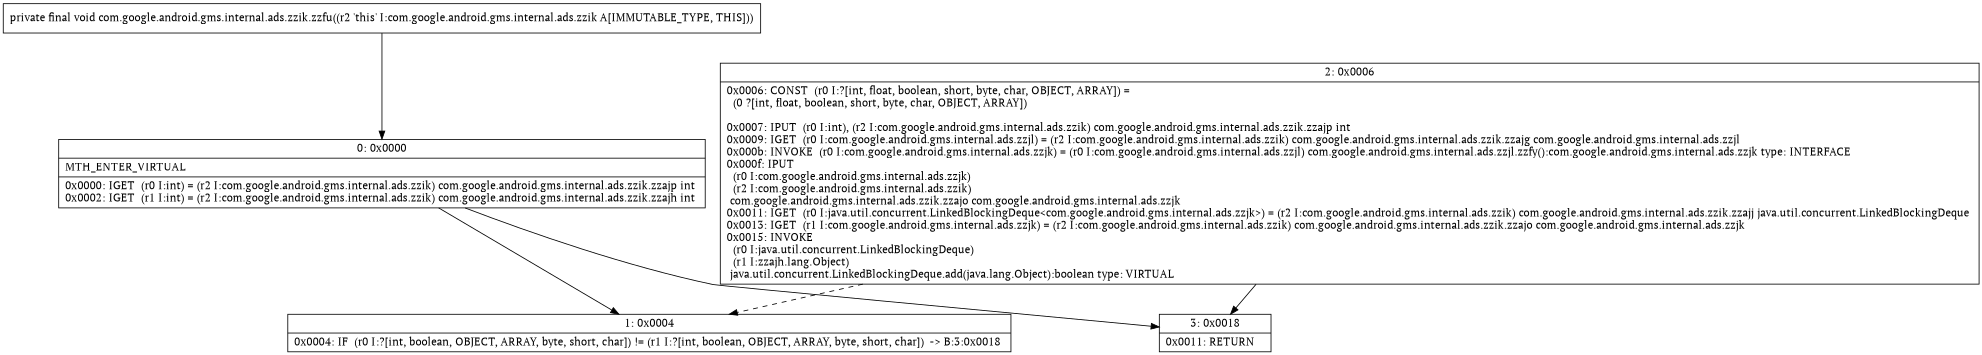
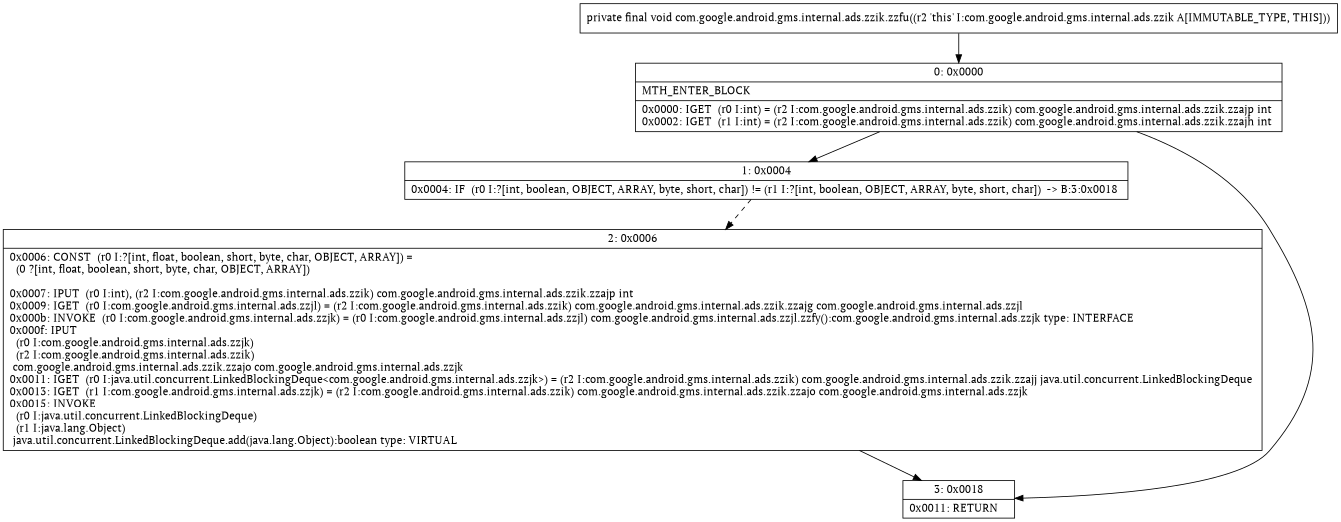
node "0: 0x0000": text "MTH_ENTER_VIRTUAL" -> "MTH_ENTER_BLOCK"
node "2: 0x0006": text "(r1 I:zzajh.lang.Object)" -> "(r1 I:java.lang.Object)"
edge "2: 0x0006" -> "1: 0x0004": reversed
